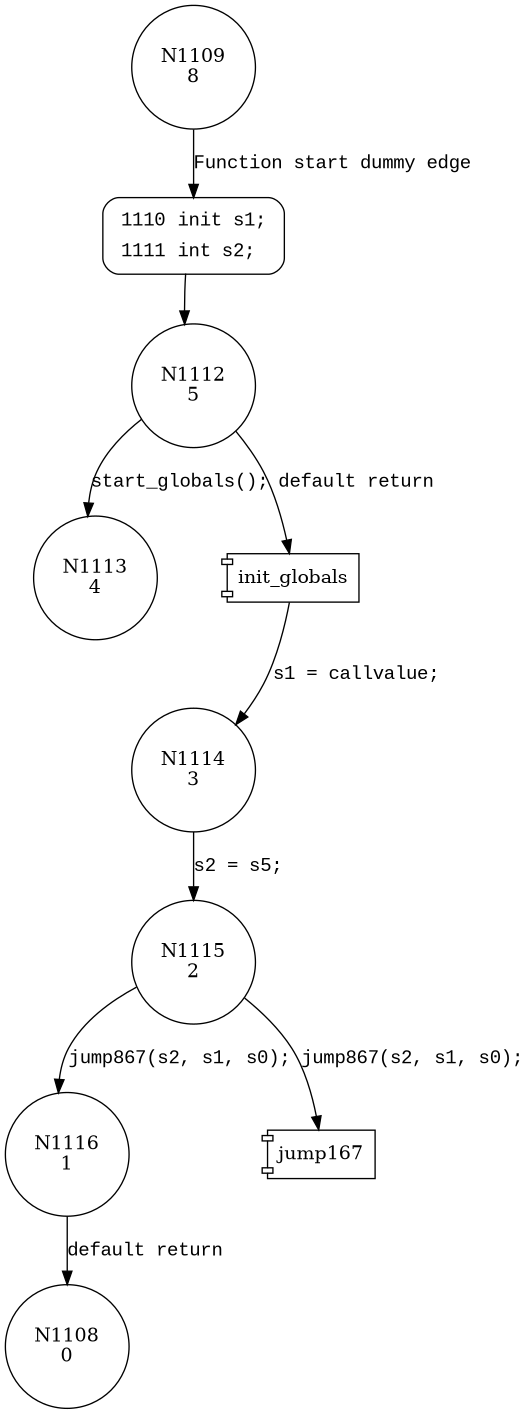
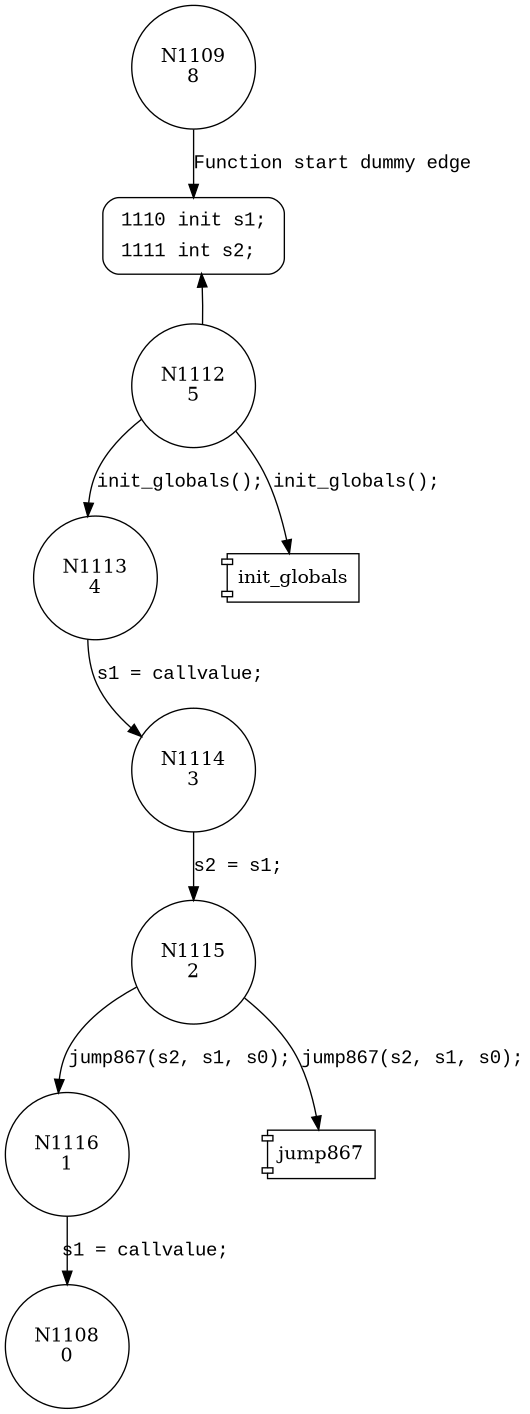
edge "1110" -> "N1112 5": reversed
edge "N1112 5" -> "N1113 4": label "start_globals();" -> "init_globals();"
edge "N1112 5" -> "init_globals": label "default return" -> "init_globals();"
edge "init_globals" -> "N1114 3": now "N1113 4" -> "N1114 3"
edge "N1114 3" -> "N1115 2": label "s2 = s5;" -> "s2 = s1;"
node "jump167": label "jump167" -> "jump867"
edge "N1116 1" -> "N1108 0": label "default return" -> "s1 = callvalue;"
